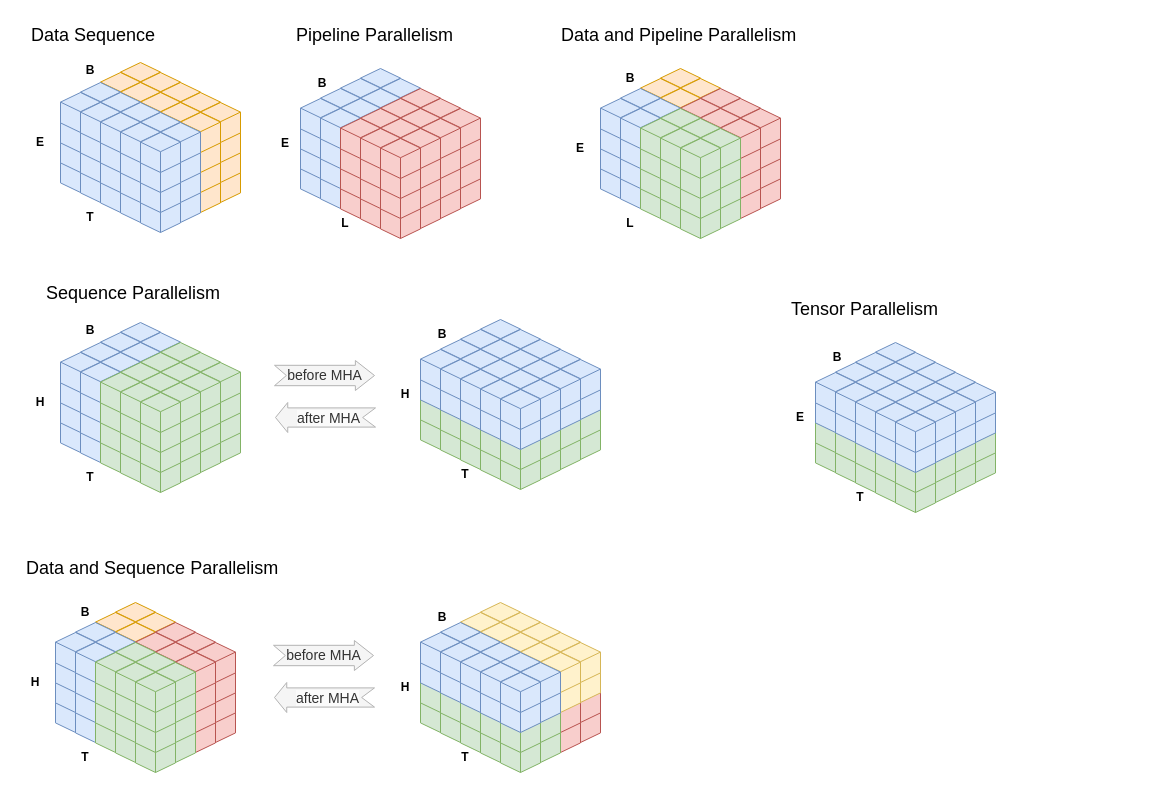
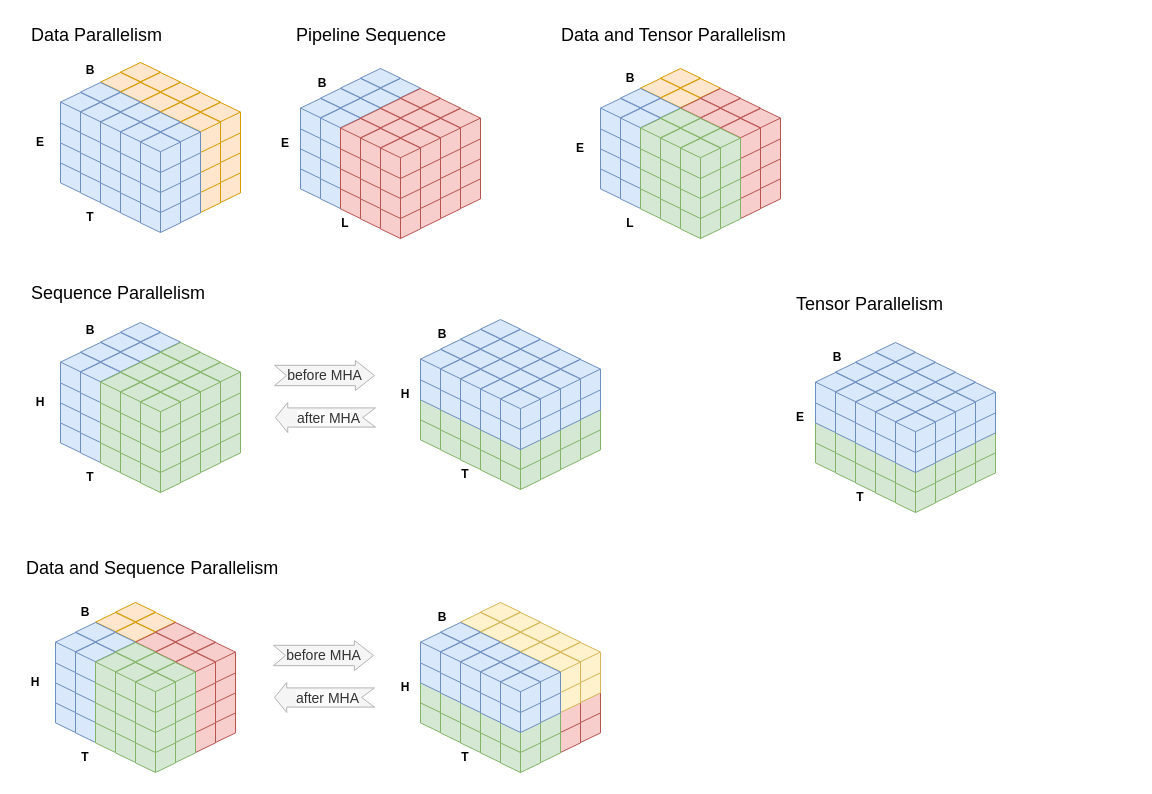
node "Data Sequence": label "Data Sequence" -> "Data Parallelism"
node "Pipeline Parallelism": label "Pipeline Parallelism" -> "Pipeline Sequence"
node "Data and Pipeline Parallelism": label "Data and Pipeline Parallelism" -> "Data and Tensor Parallelism"
node "Sequence Parallelism": moved (211, 294) -> (196, 294)
node "Tensor Parallelism": moved (956, 310) -> (961, 305)
